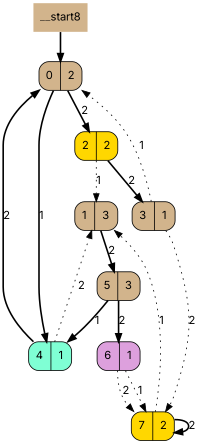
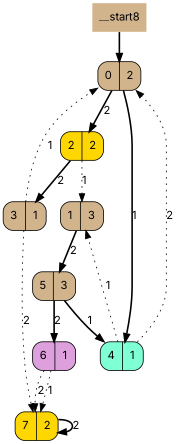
edge "4" -> "0": style bold -> dotted
edge "4" -> "1": label "2" -> "1"
edge "7" -> "1": removed, label "1"
